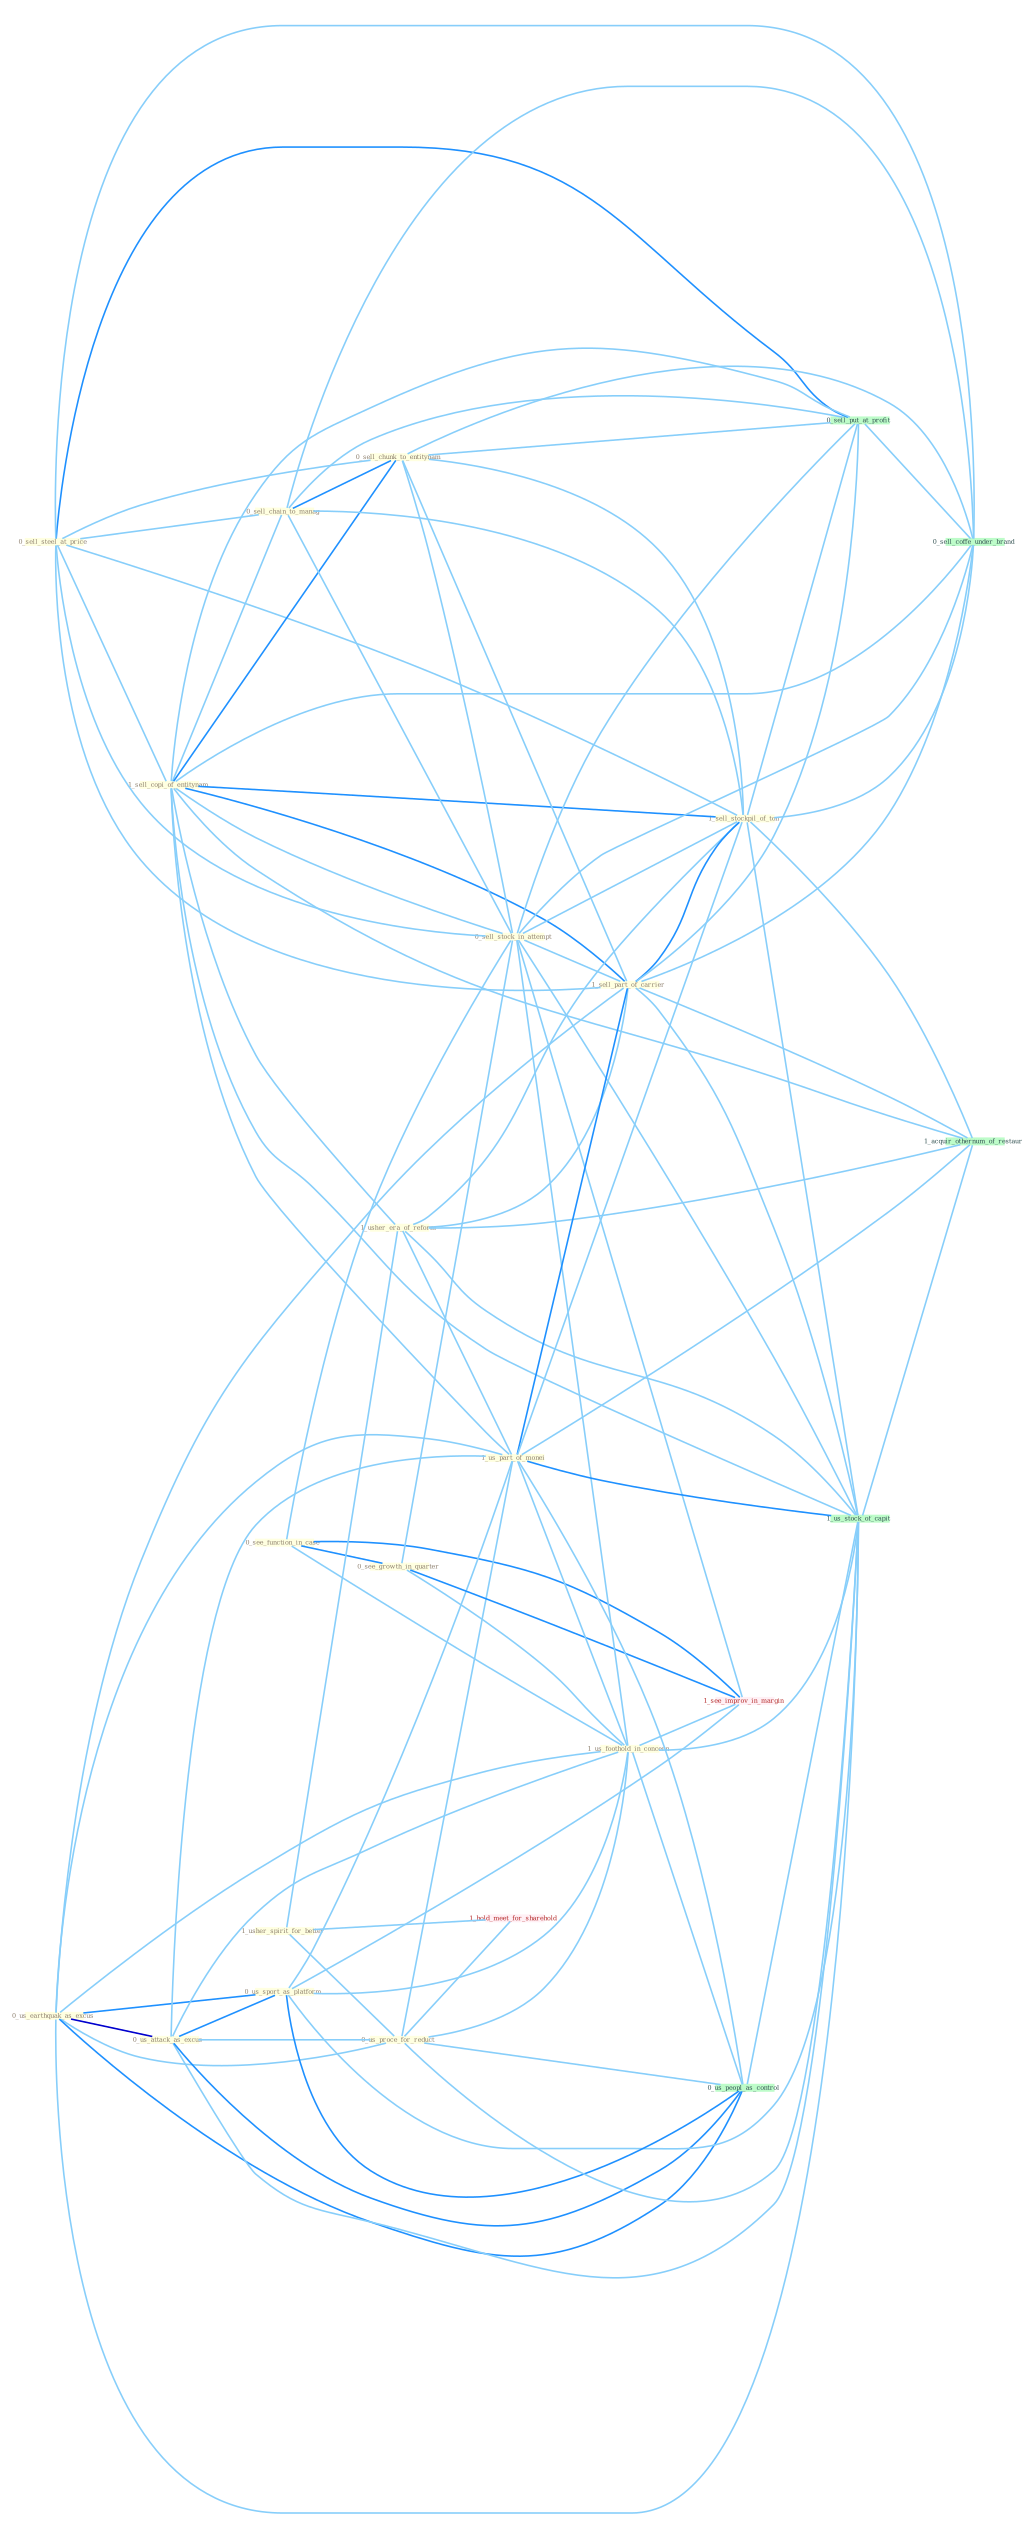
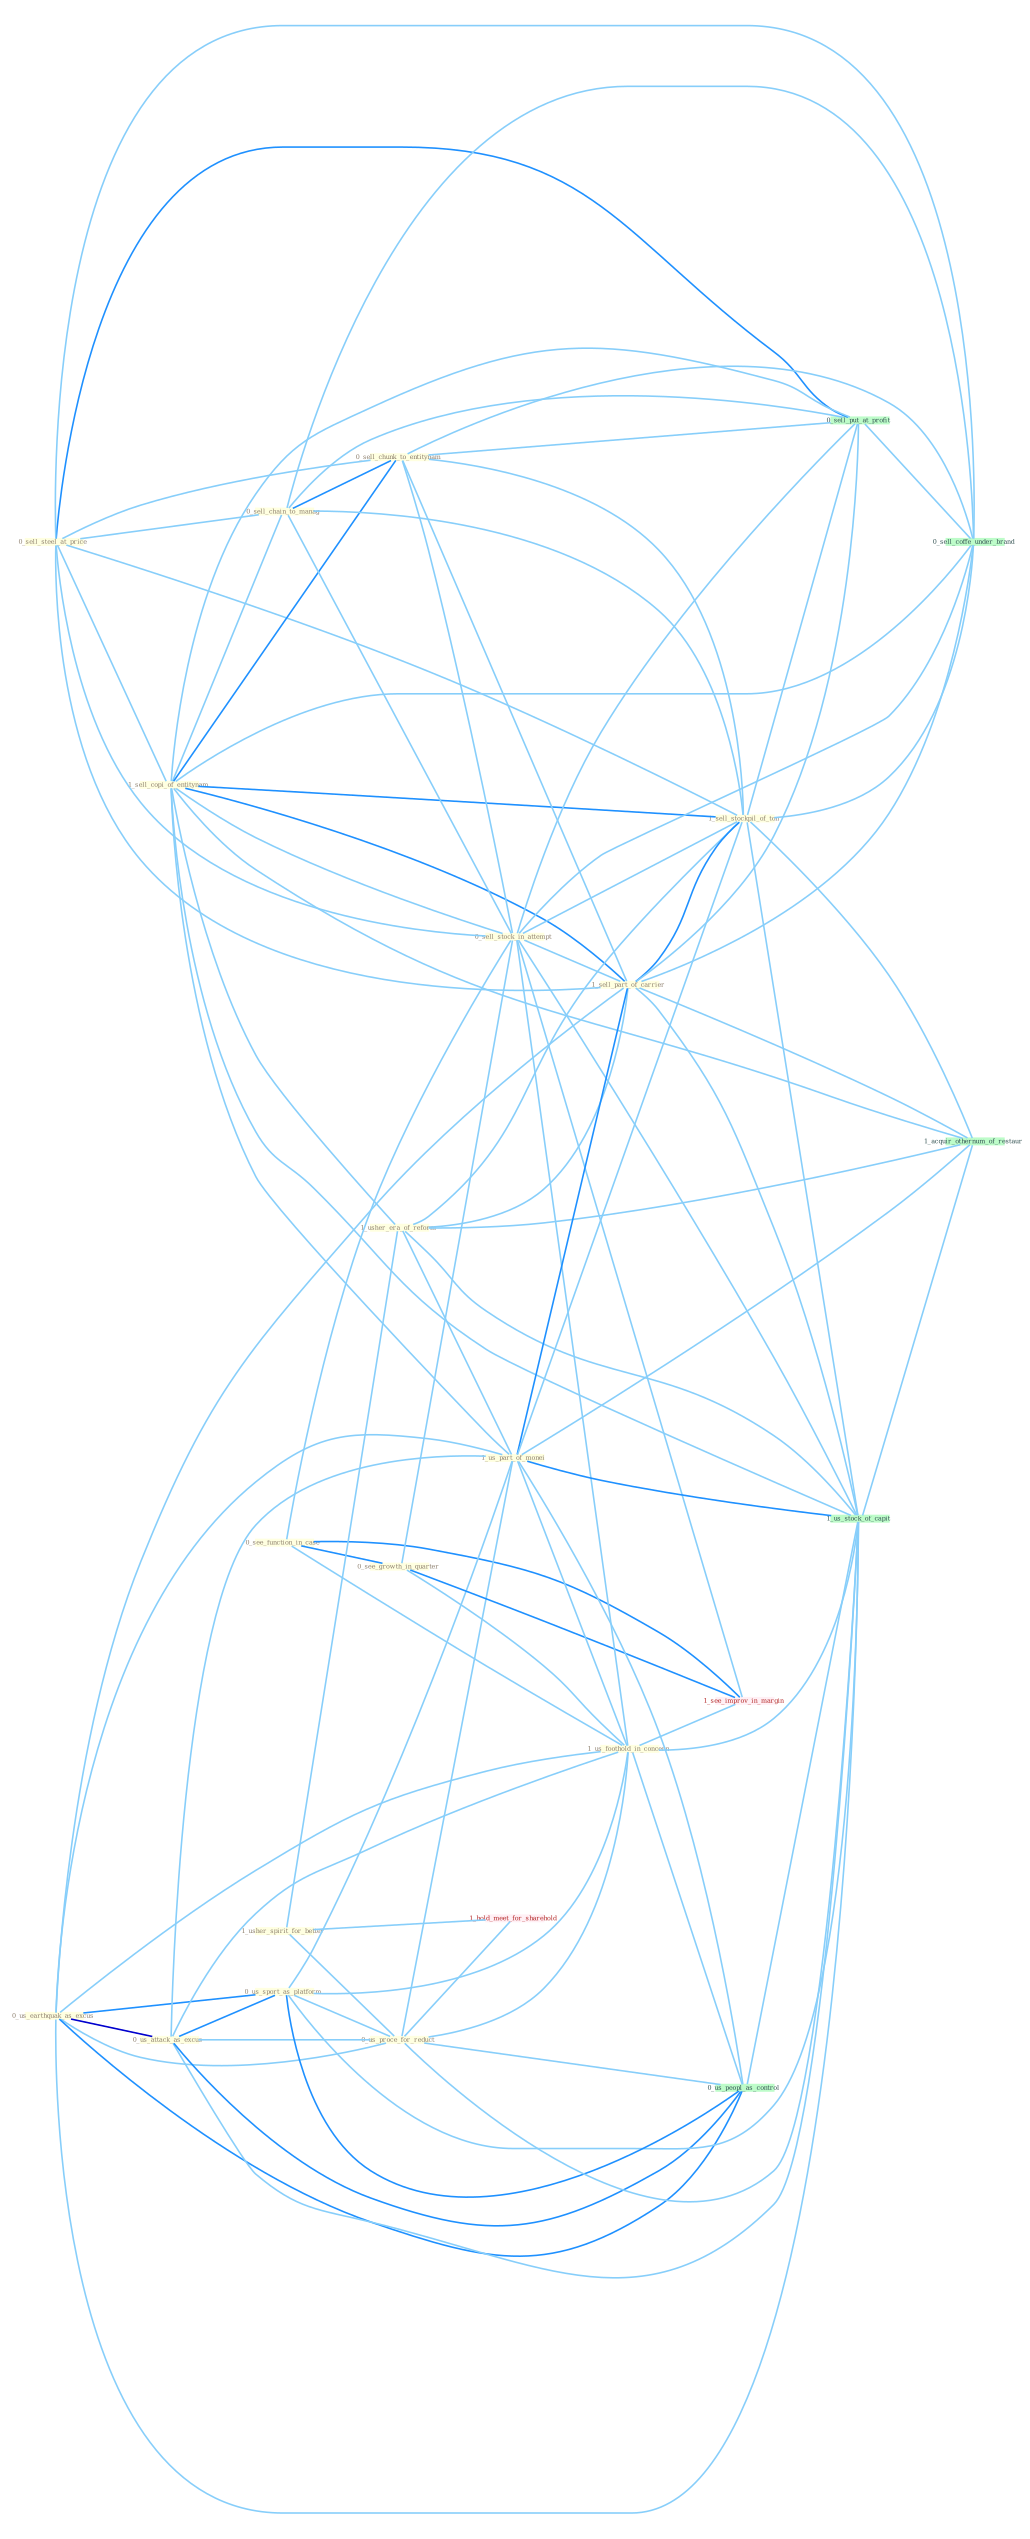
edge "1_see_improv_in_margin" -- "0_us_sport_as_platform": now "0_us_proce_for_reduct" -- "0_us_sport_as_platform"
